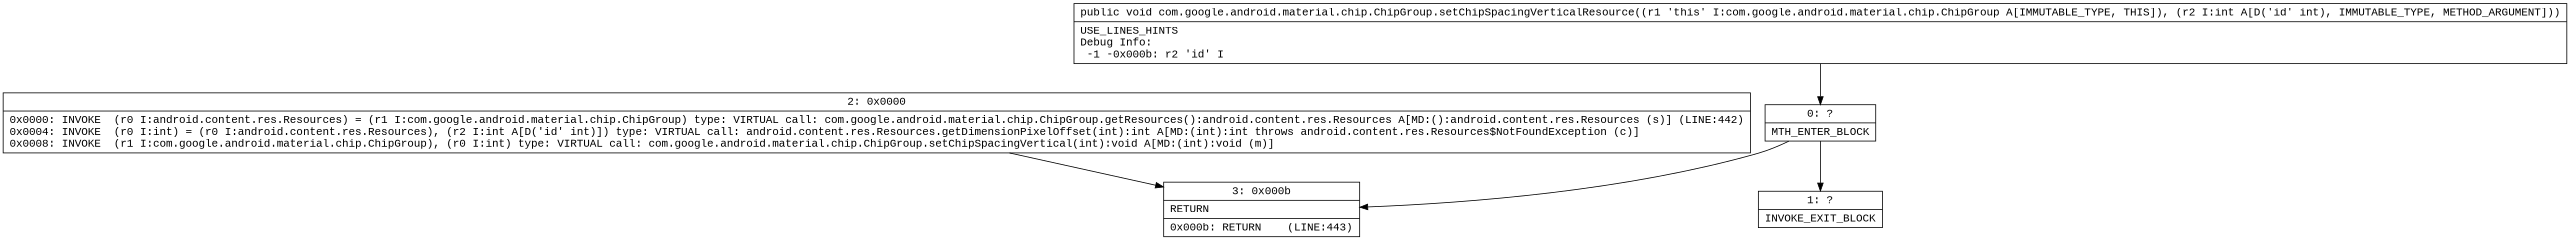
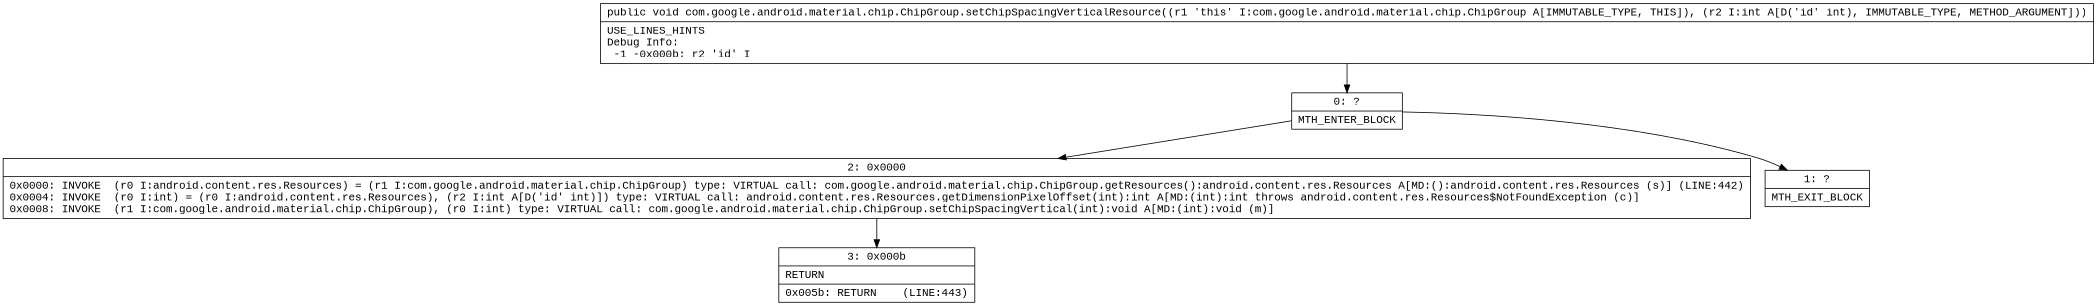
edge "0: ?" -> "3: 0x000b": now "0: ?" -> "2: 0x0000"
node "1: ?": text "INVOKE_EXIT_BLOCK" -> "MTH_EXIT_BLOCK"
node "3: 0x000b": text "0x000b: RETURN    (LINE:443)" -> "0x005b: RETURN    (LINE:443)"
